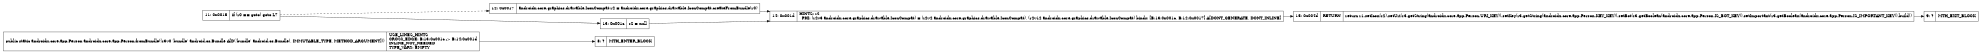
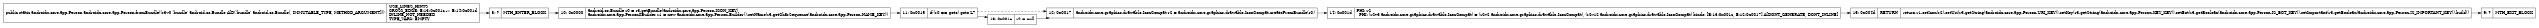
node "10: 0x0000": added
node "14: 0x001d": text "HINTS: r2" -> "PHI: r2"
edge "13: 0x001c" -> "14: 0x001d": now "13: 0x001c" -> "12: 0x0017"
